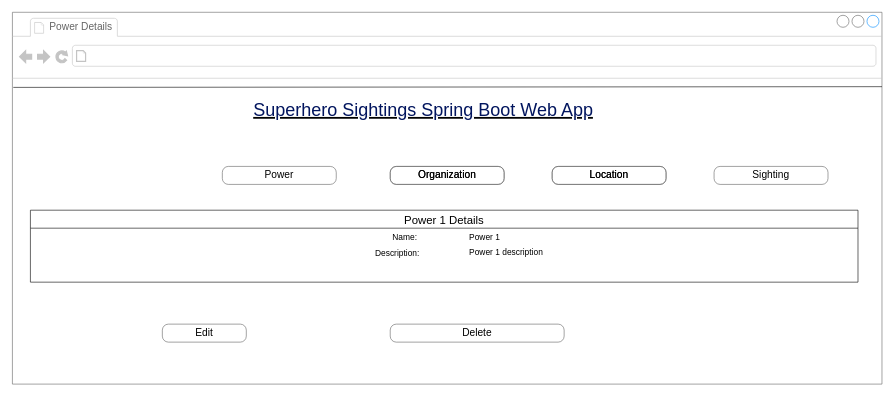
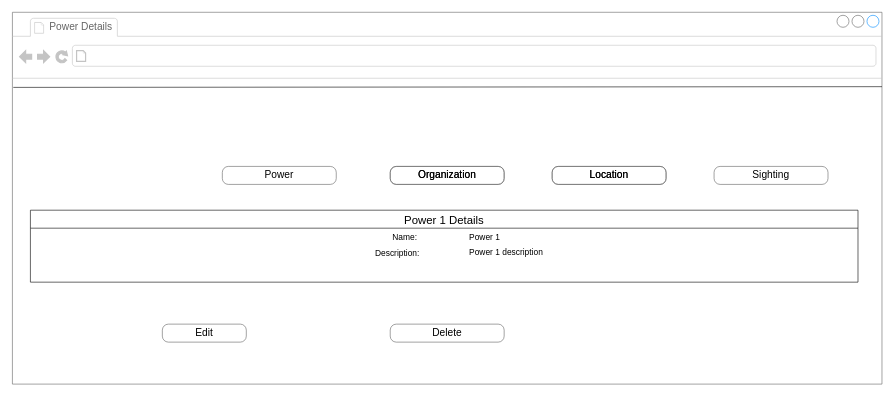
node "Superhero Sightings Spring Boot Web App": removed
node "Delete": size 174x18 -> 114x18
